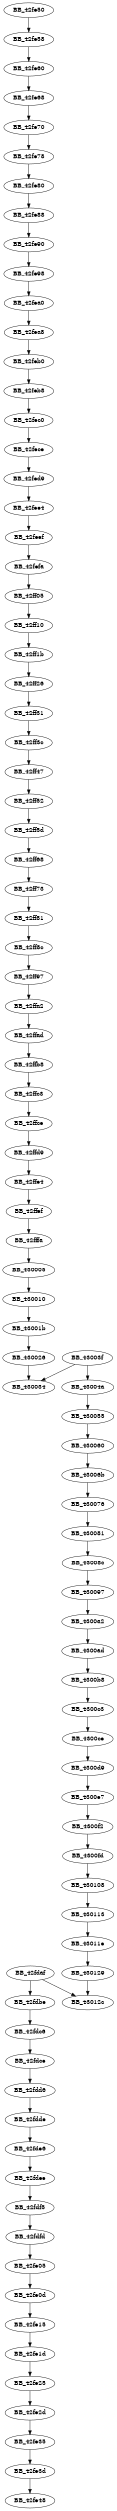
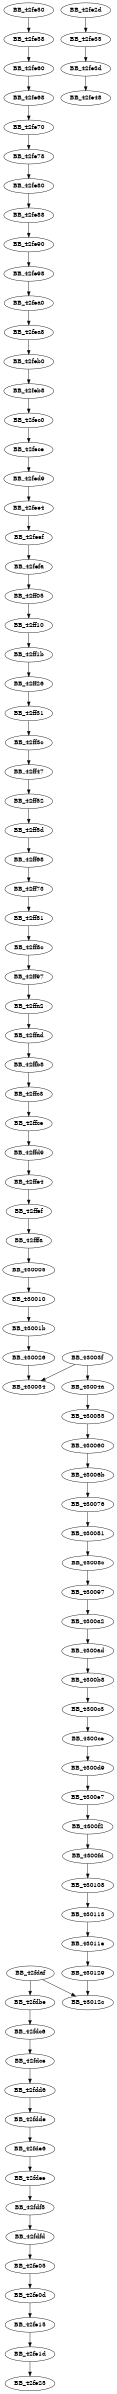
edge "BB_42fe25" -> "BB_42fe2d": removed
